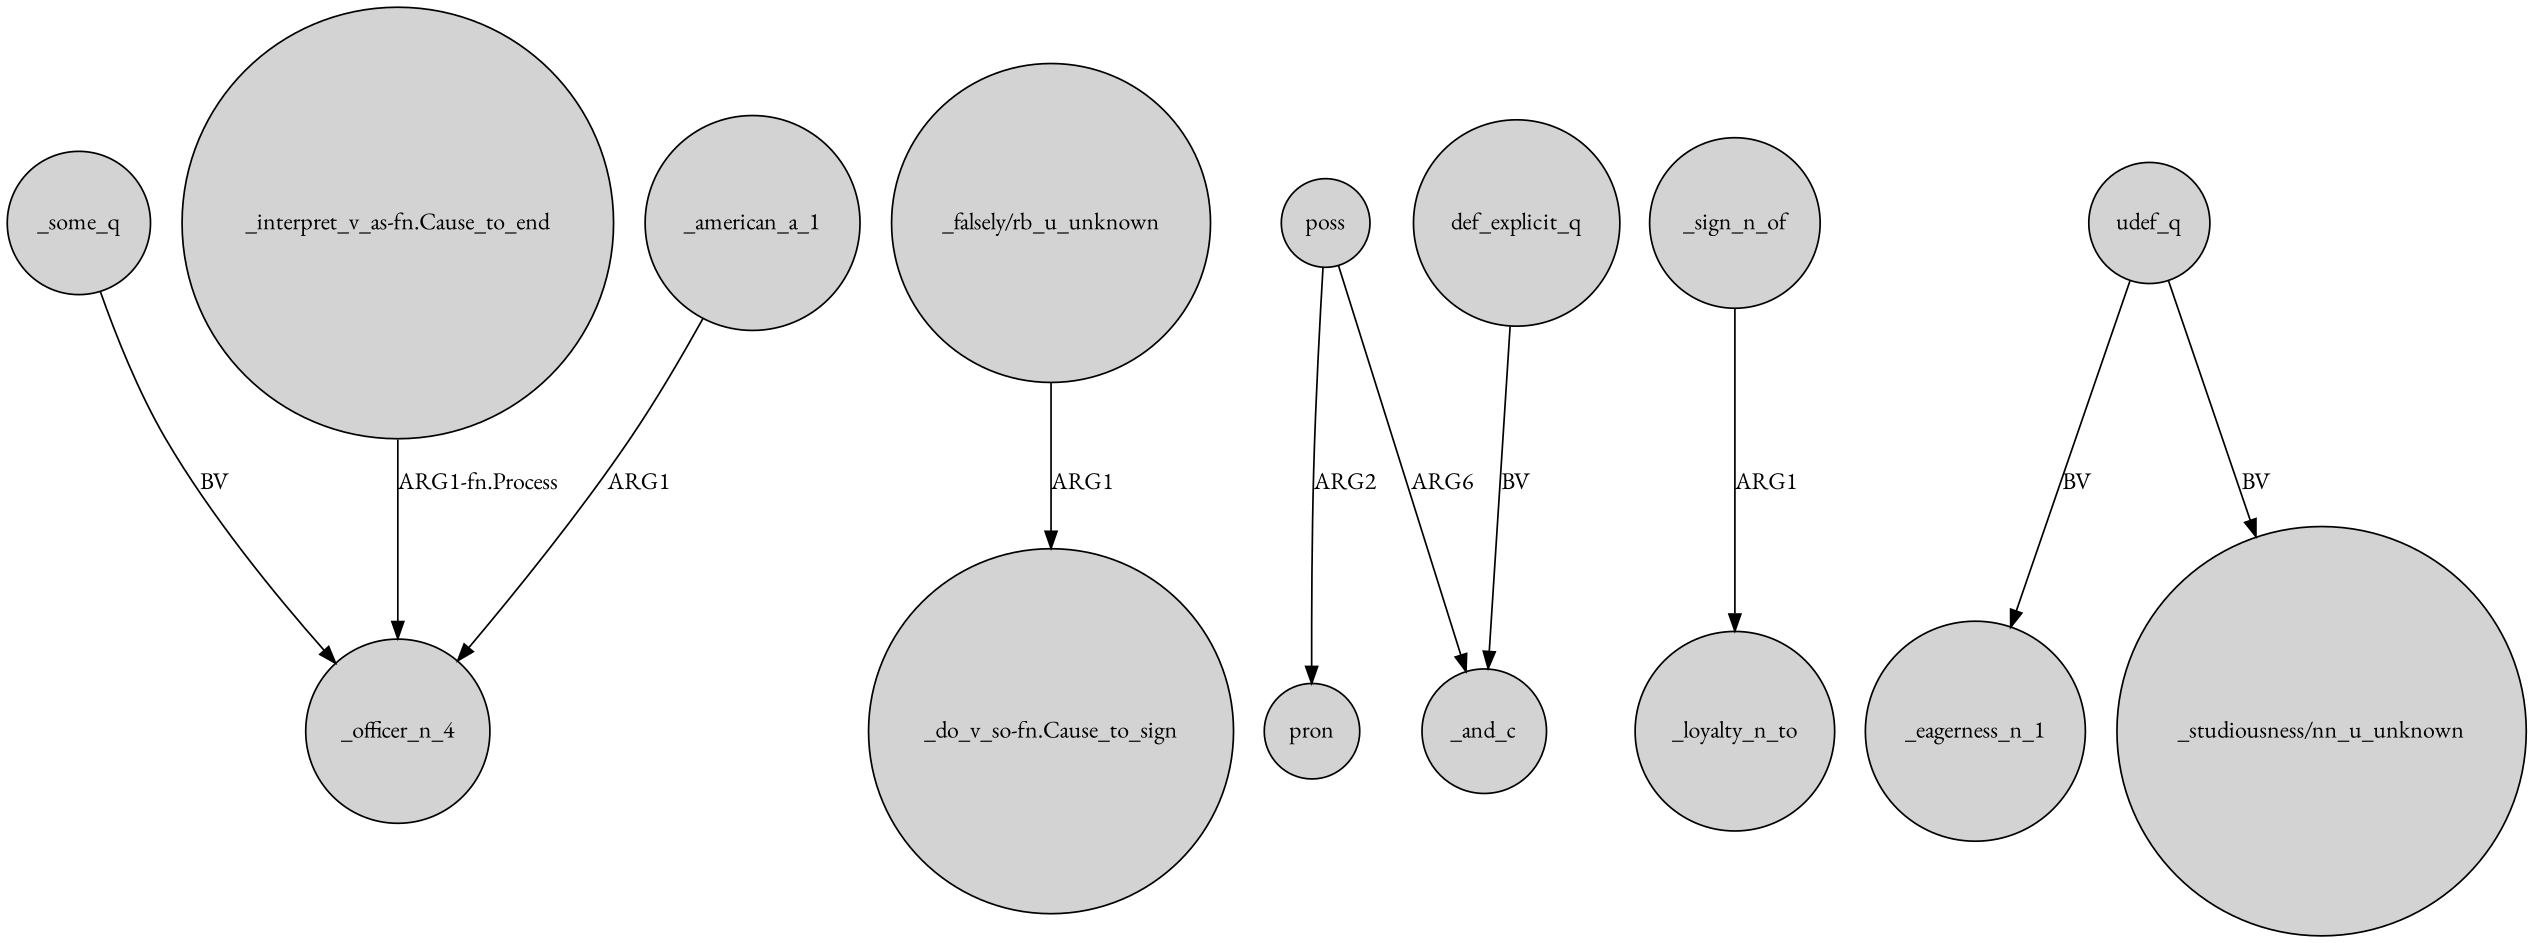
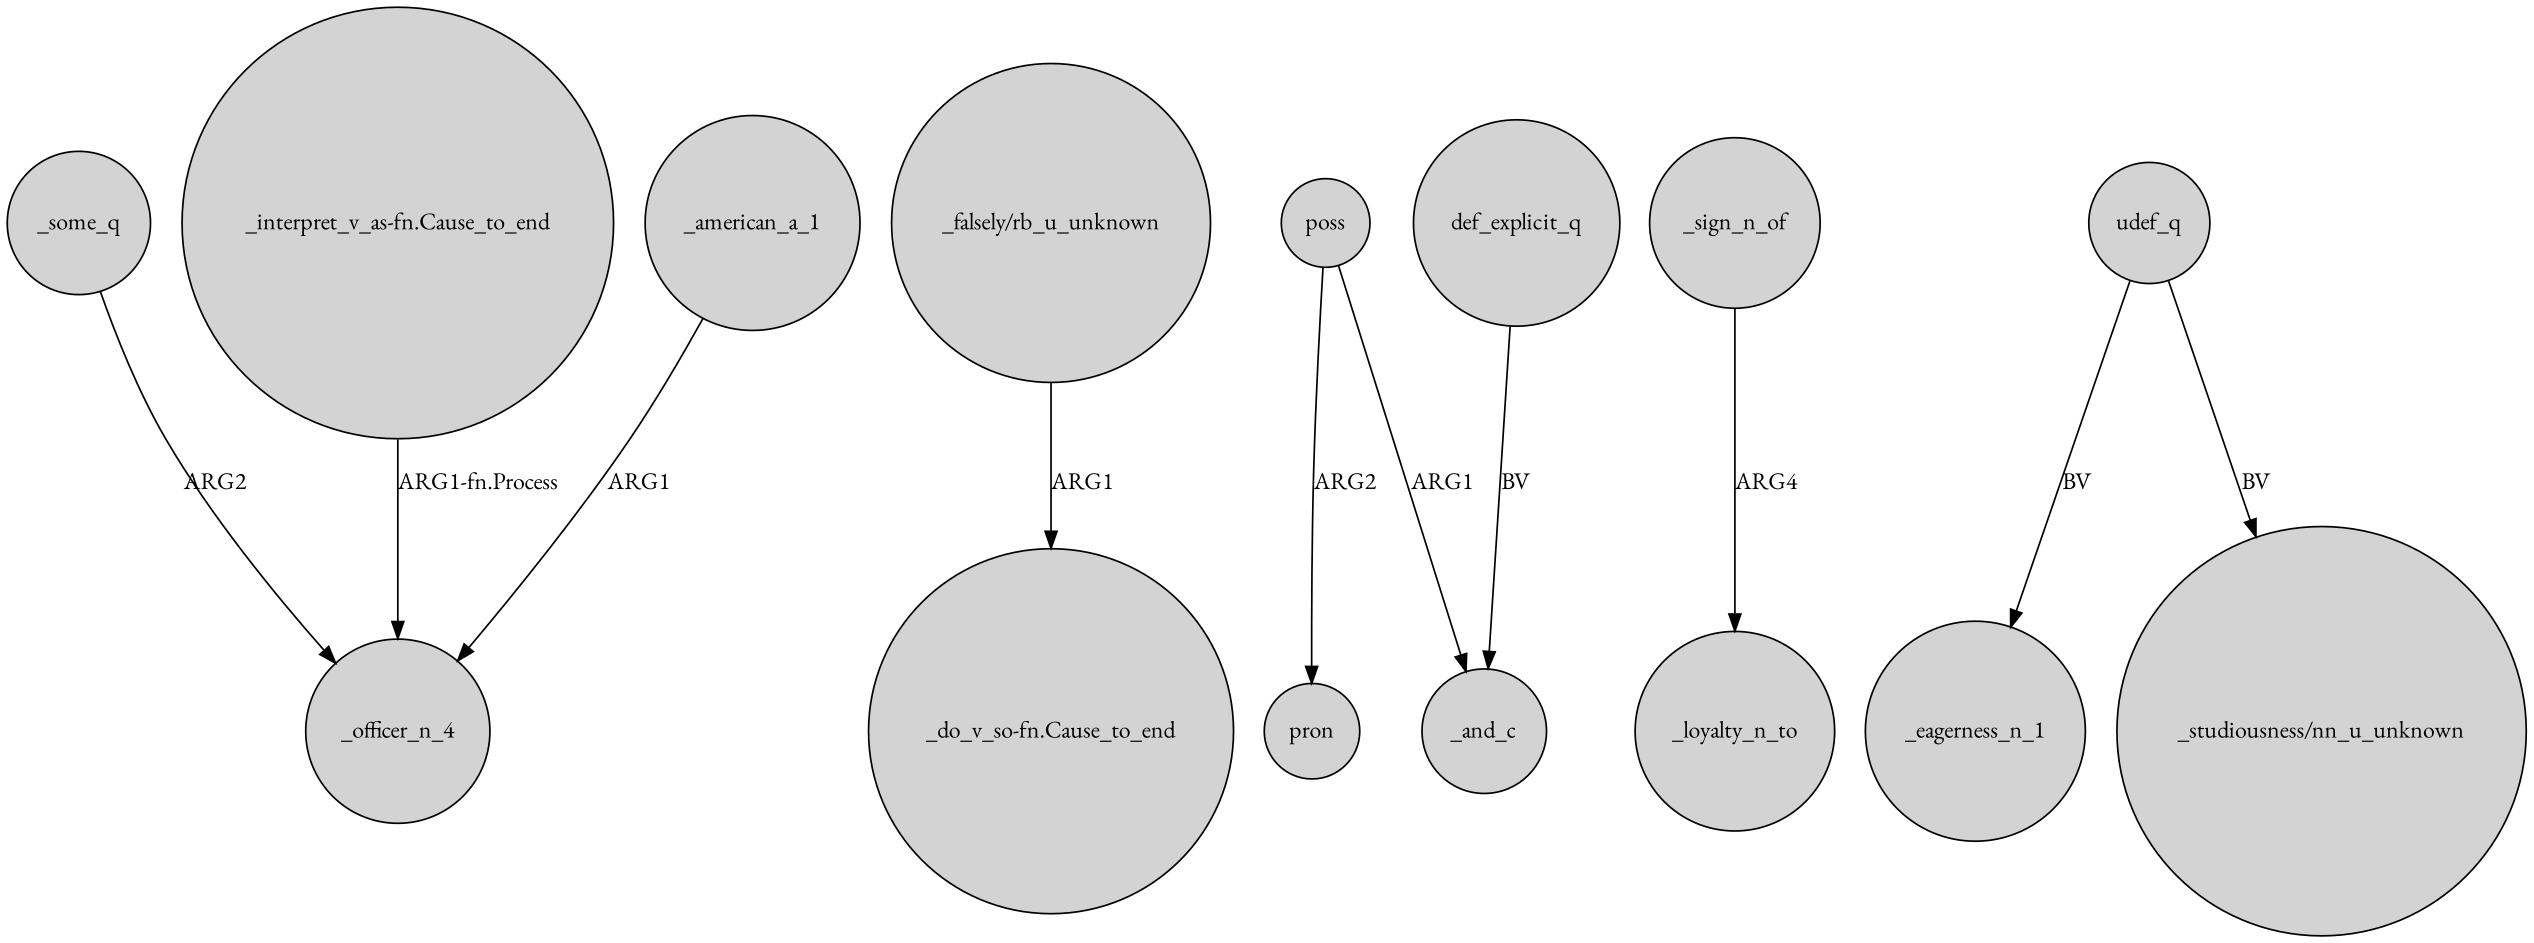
edge "_some_q" -> "_officer_n_4": label "BV" -> "ARG2"
edge "poss" -> "_and_c": label "ARG6" -> "ARG1"
edge "_sign_n_of" -> "_loyalty_n_to": label "ARG1" -> "ARG4"
node "_do_v_so-fn.Cause_to_sign": label "_do_v_so-fn.Cause_to_sign" -> "_do_v_so-fn.Cause_to_end"
